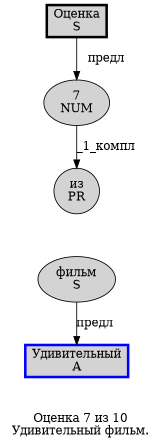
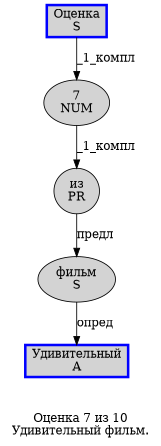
node "Оценка S": color black -> blue
edge "Оценка S" -> "7 NUM": label "предл" -> "_1_компл"
edge "из PR" -> "фильм S": added, label "предл"
edge "фильм S" -> "Удивительный A": label "предл" -> "опред"
